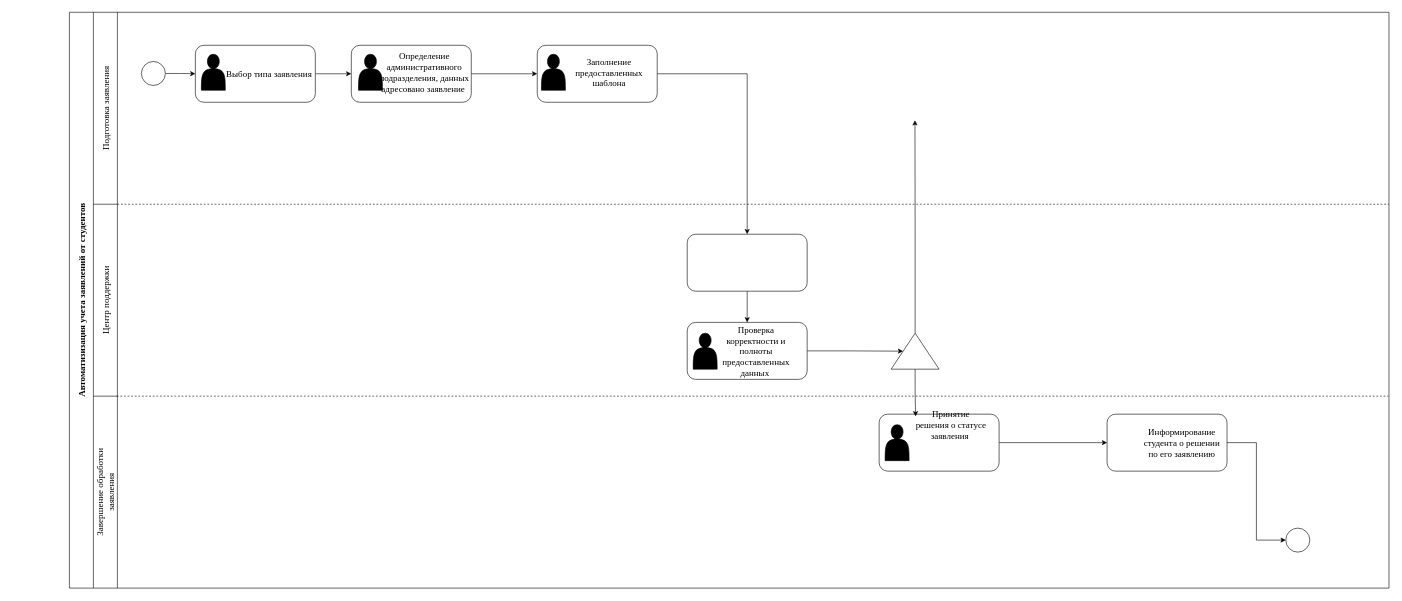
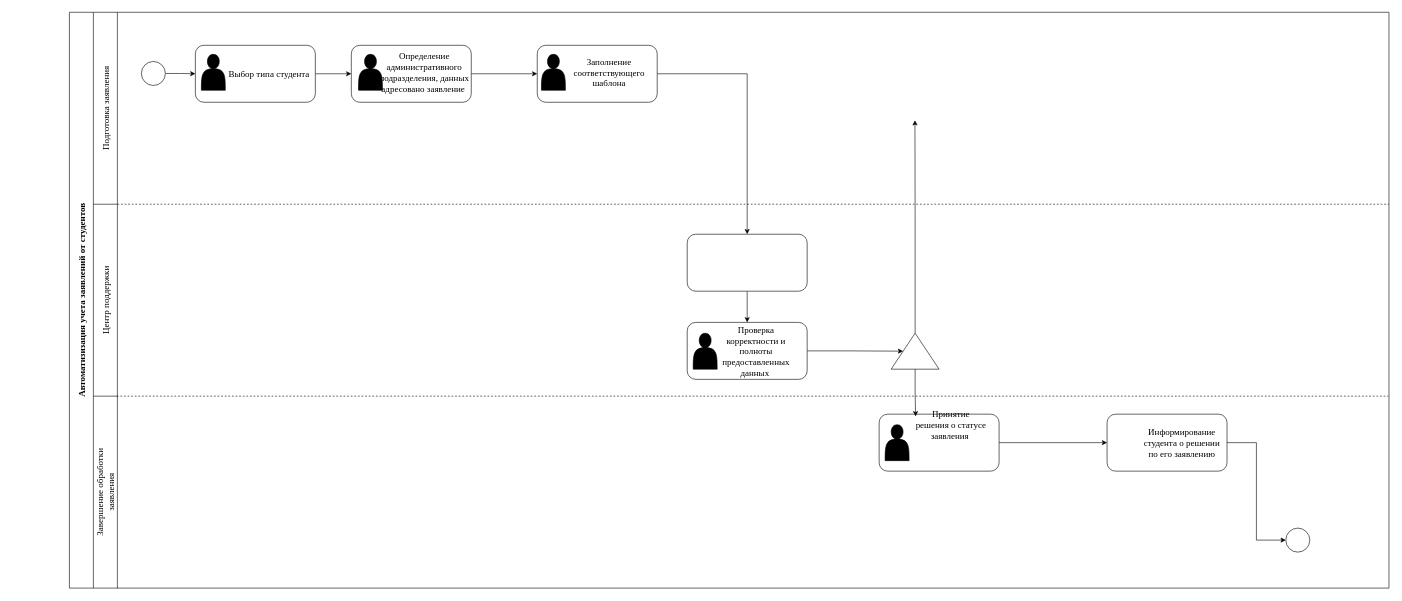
node "Заполнение предоставленных шаблона": label "Заполнение предоставленных шаблона" -> "Заполнение соответствующего шаблона"
node "Выбор типа заявления": label "Выбор типа заявления" -> "Выбор типа студента"
